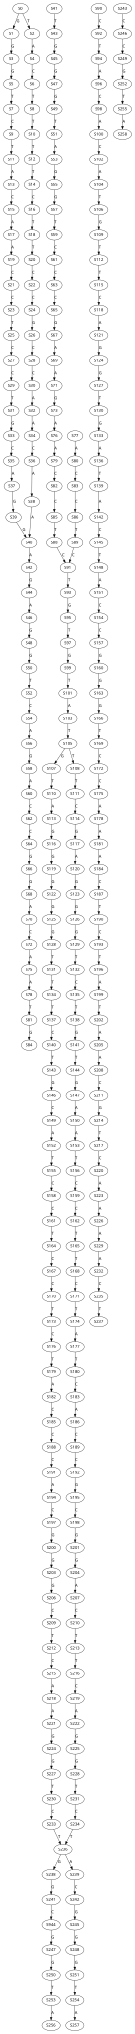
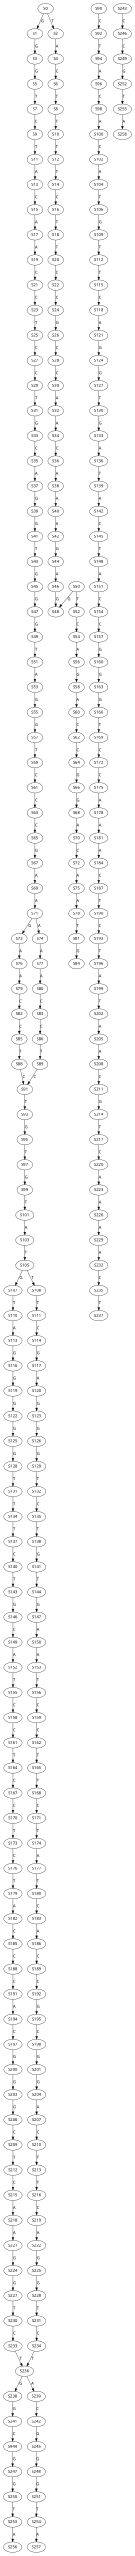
edge "S39" -> "S40": now "S39" -> "S41"
edge "S48" -> "S50": reversed
node "S74": added
